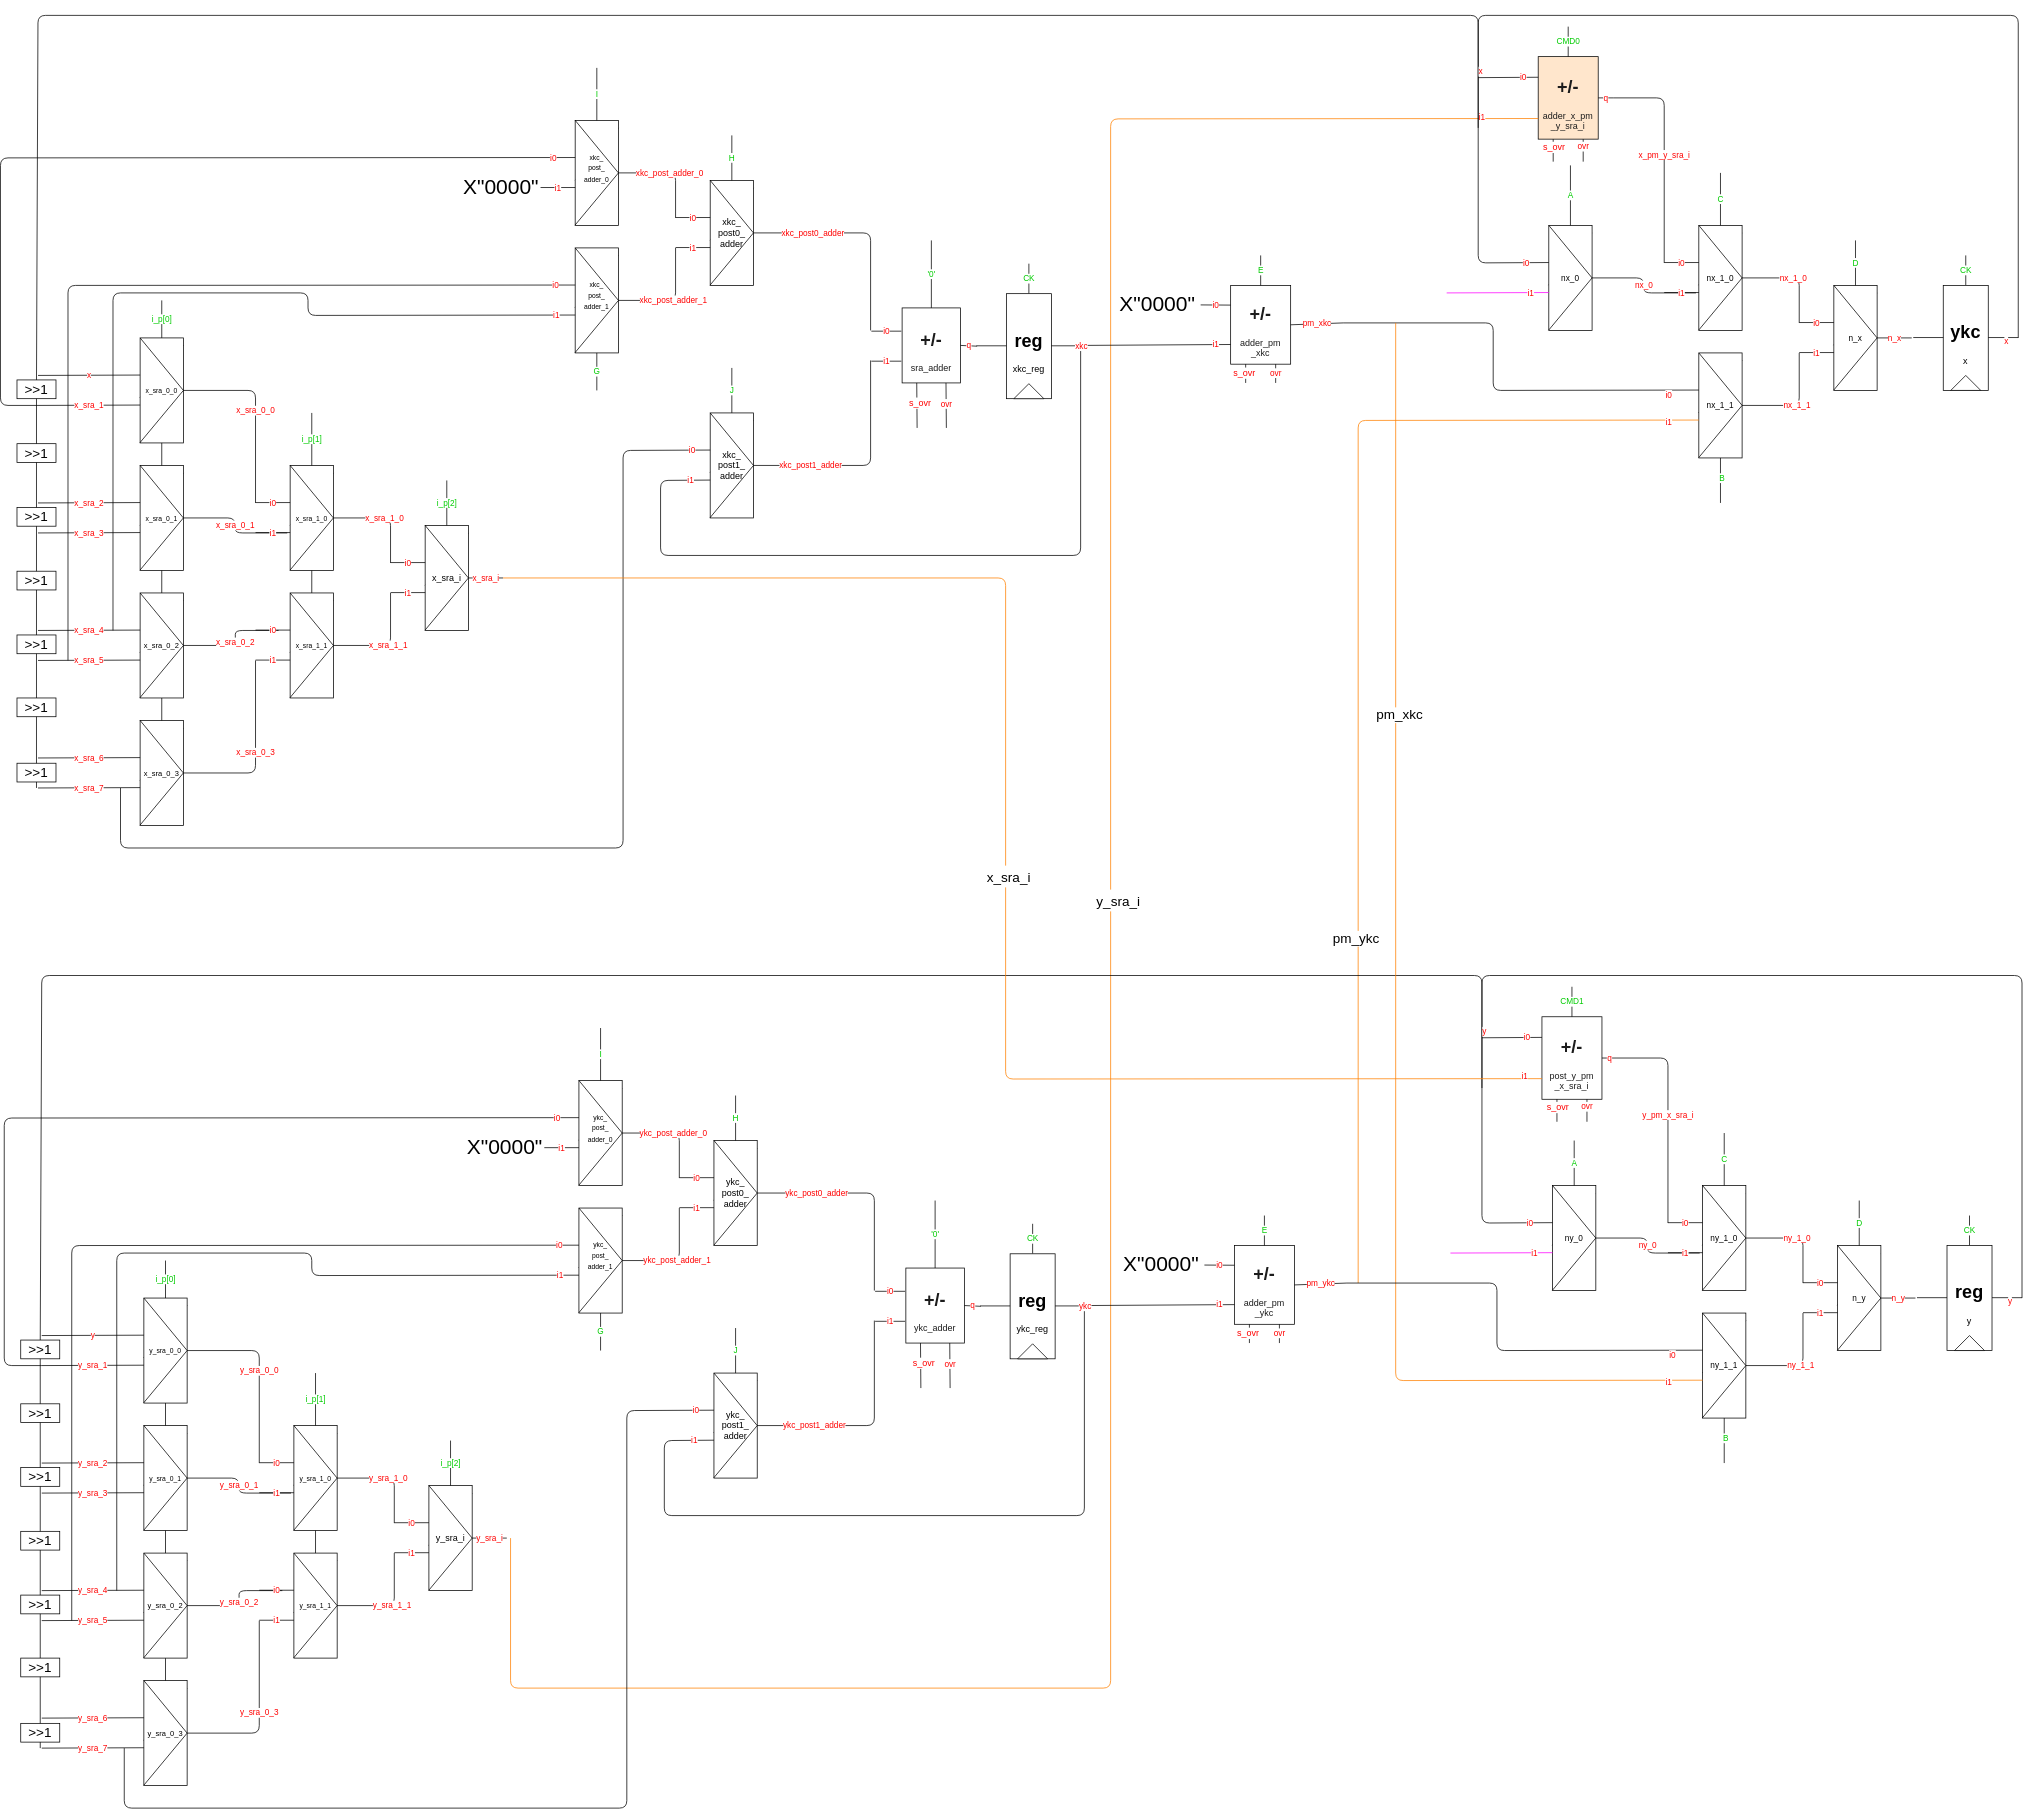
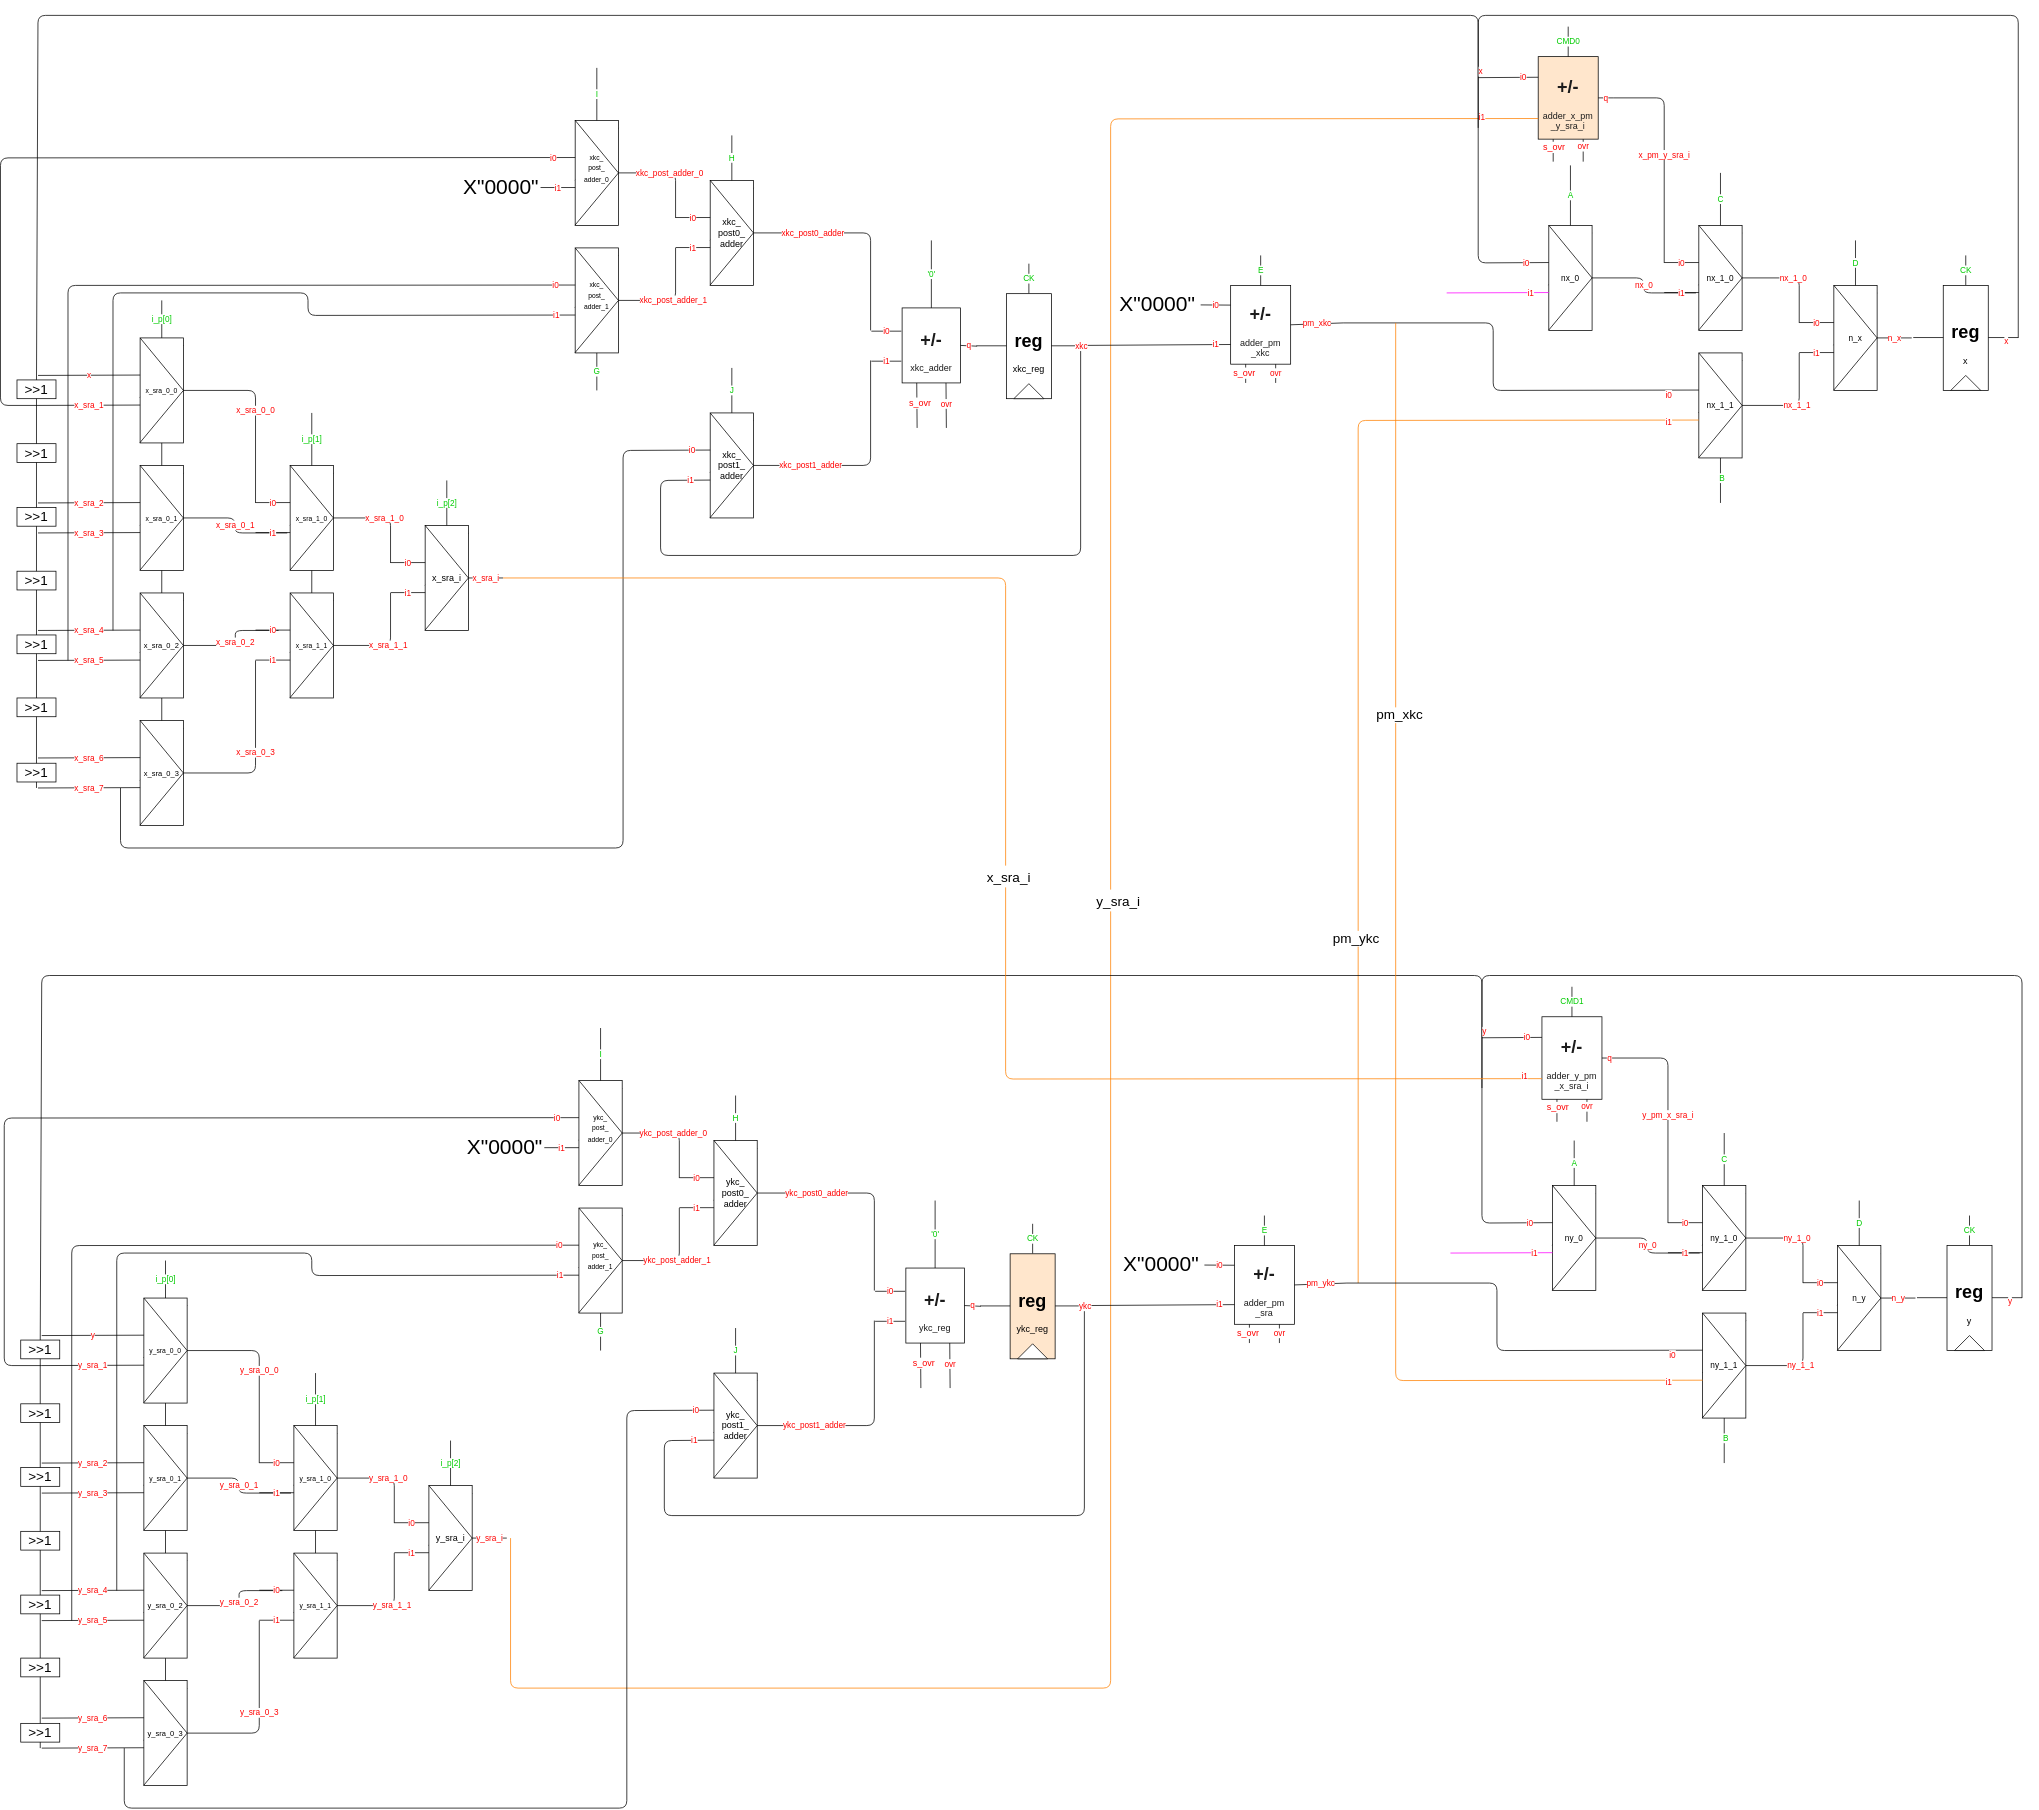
node "ykc x": label "ykc x" -> "reg x"
node "+/- sra_adder": label "+/- sra_adder" -> "+/- xkc_adder"
node "+/- post_y_pm _x_sra_i": label "+/- post_y_pm _x_sra_i" -> "+/- adder_y_pm _x_sra_i"
node "+/- adder_pm _ykc": label "+/- adder_pm _ykc" -> "+/- adder_pm _sra"
node "+/- ykc_adder": label "+/- ykc_adder" -> "+/- ykc_reg"
node "reg ykc_reg": fillcolor #ffffff -> #ffe6cc
